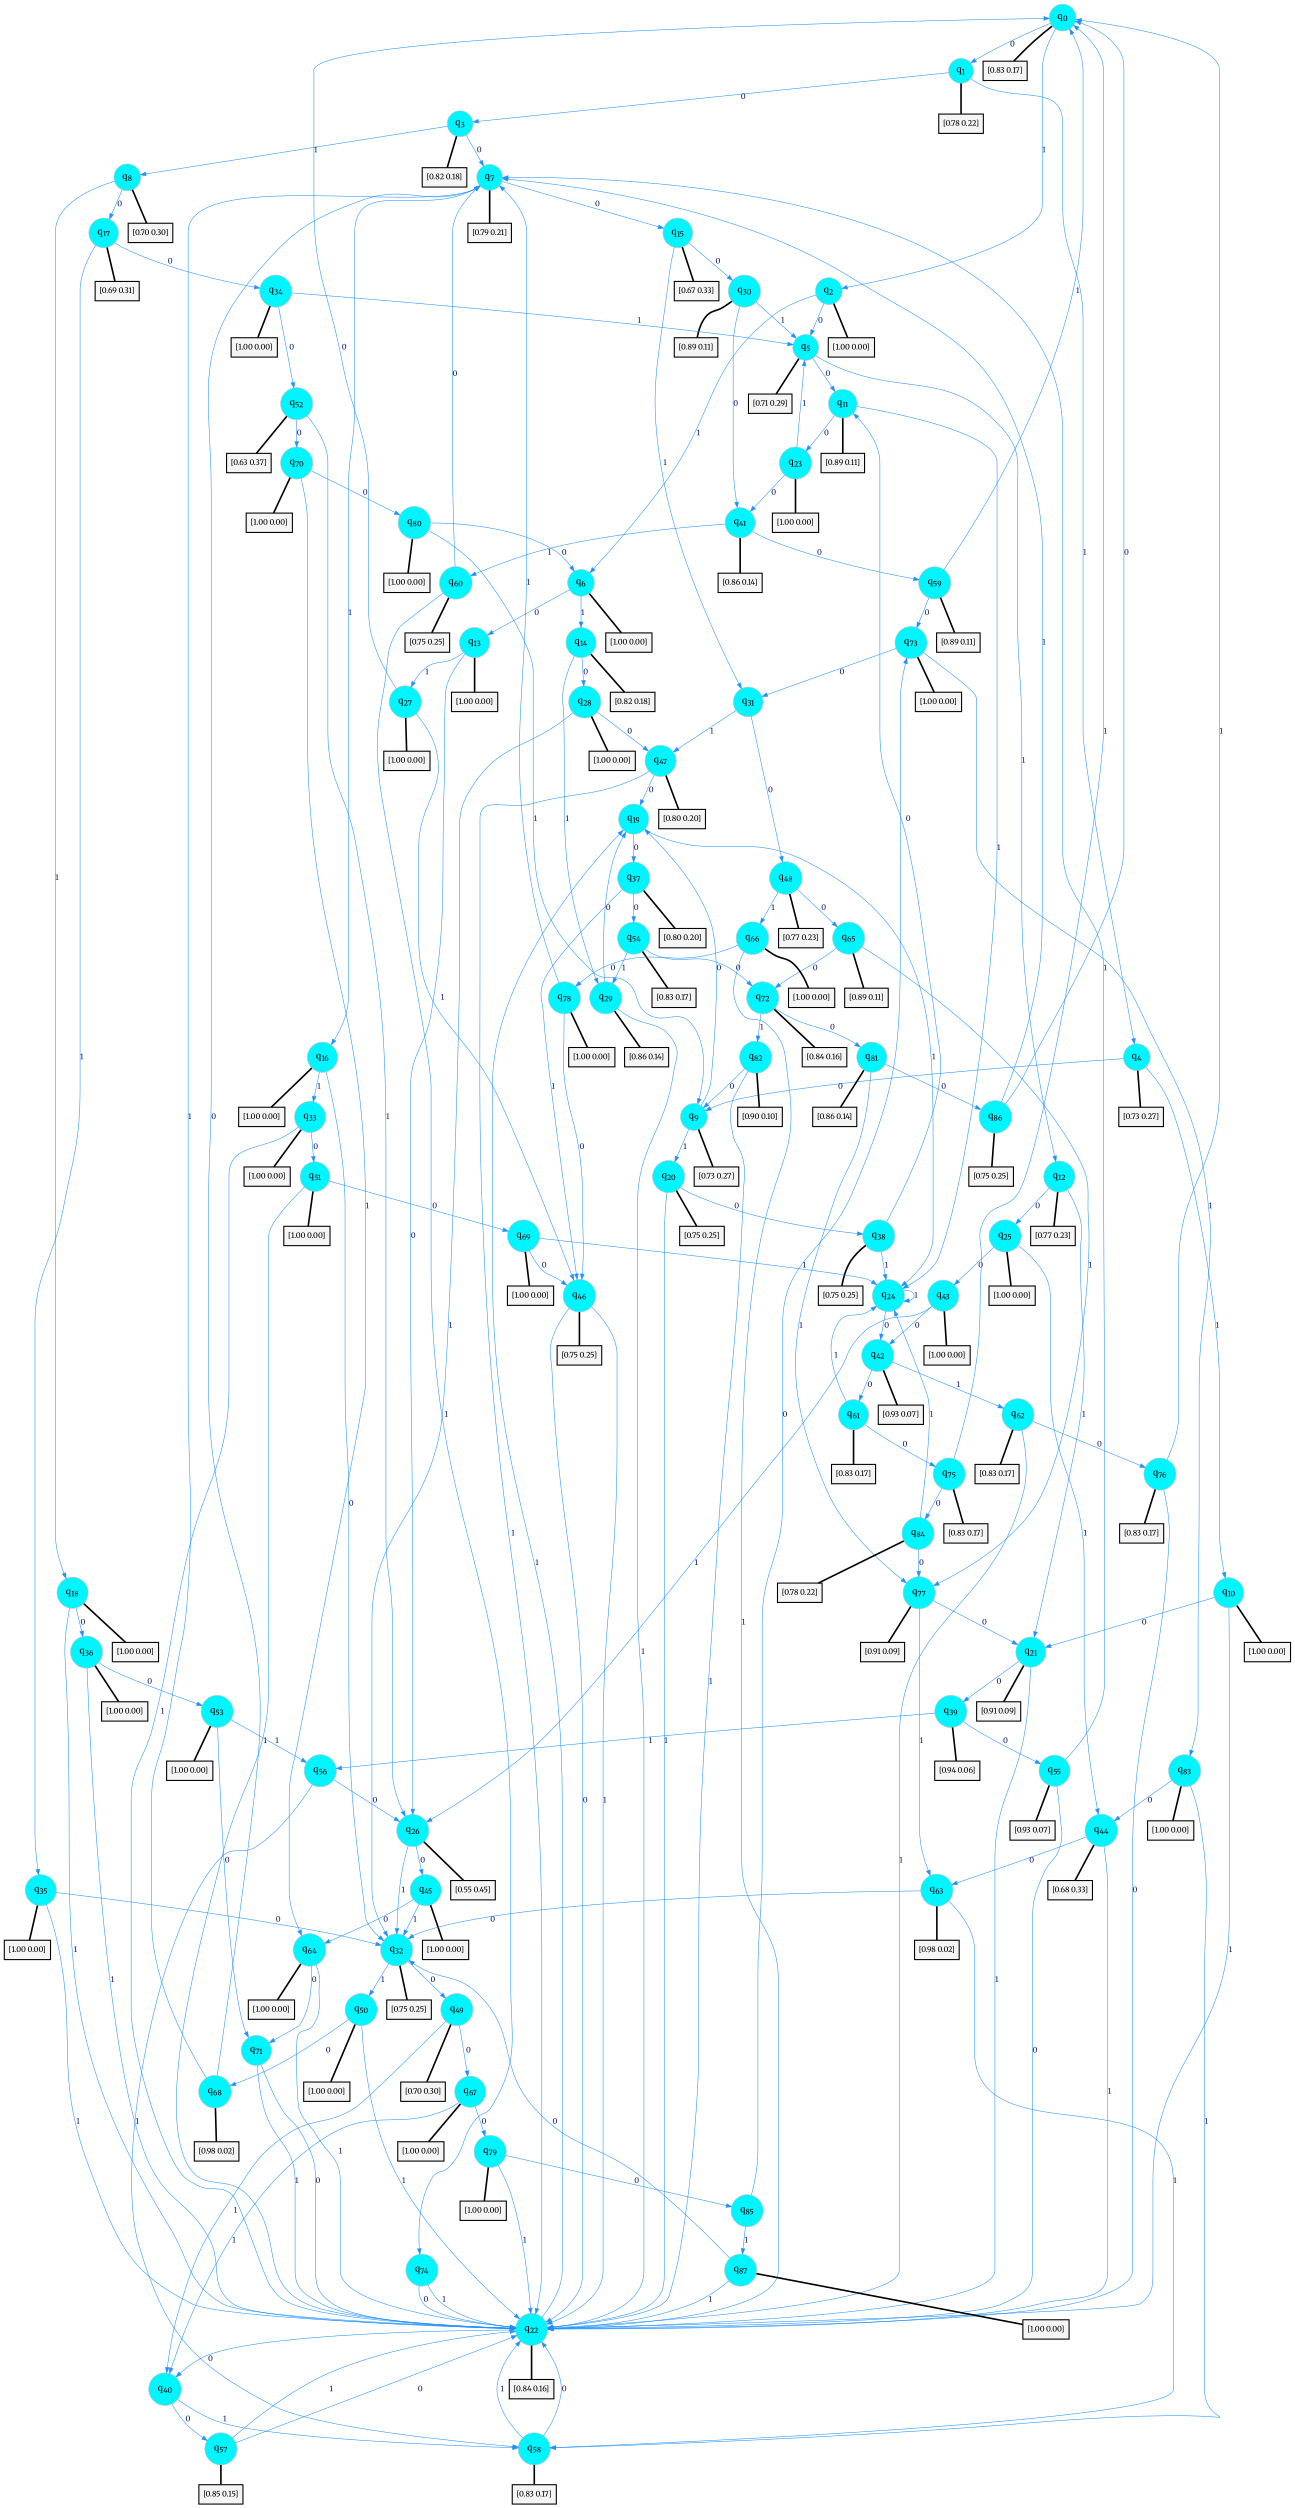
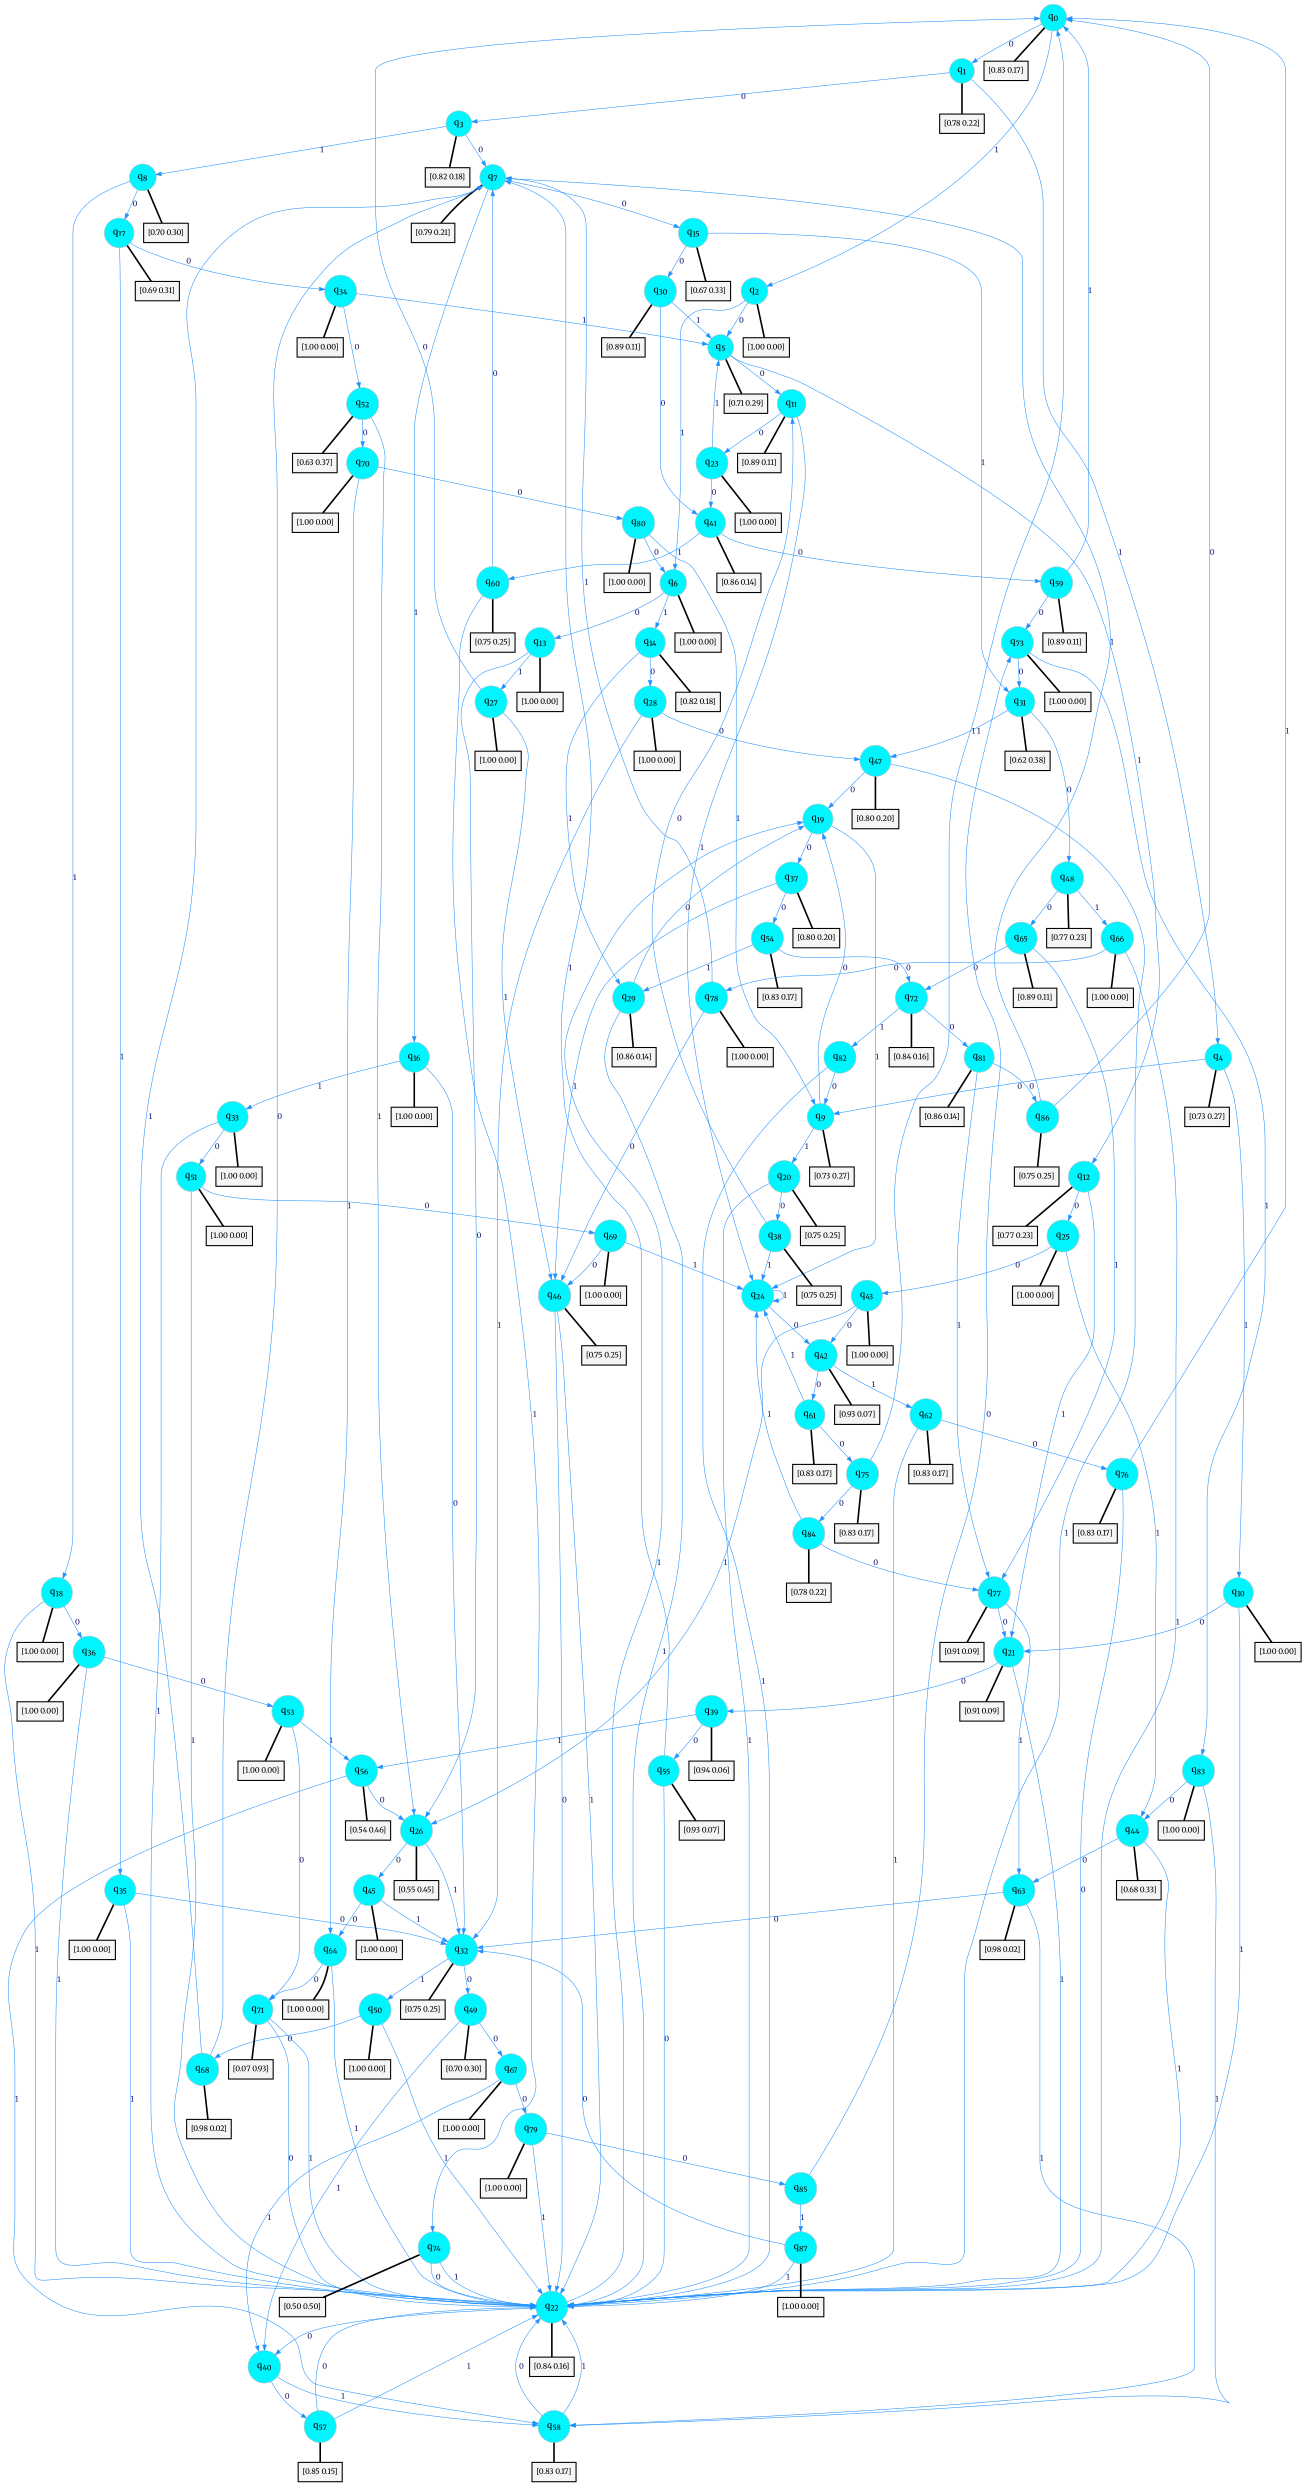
node "[0.62 0.38]": added
node "[0.90 0.10]": removed
node "[0.54 0.46]": added
node "[0.07 0.93]": added
node "[0.50 0.50]": added
